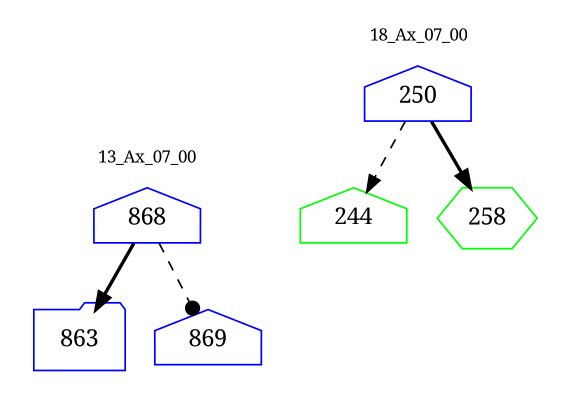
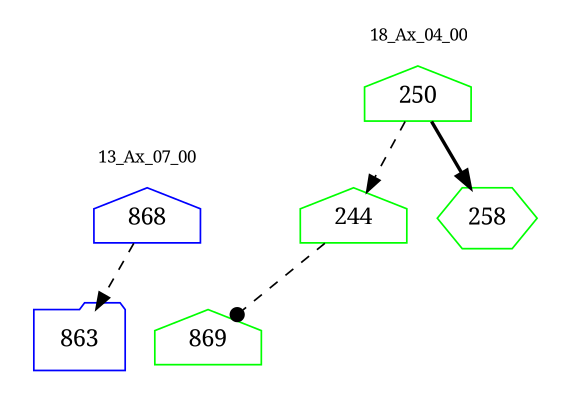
cluster "18_Ax_07_00": label "18_Ax_07_00" -> "18_Ax_04_00"
node "250": color blue -> green
edge "868" -> "863": style bold -> dashed
edge "868" -> "869": now "244" -> "869"
node "869": color blue -> green
